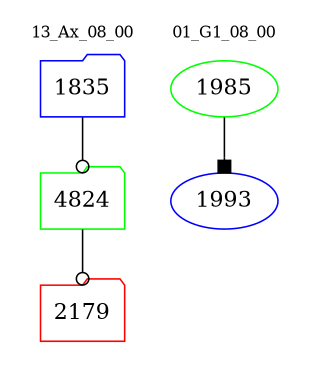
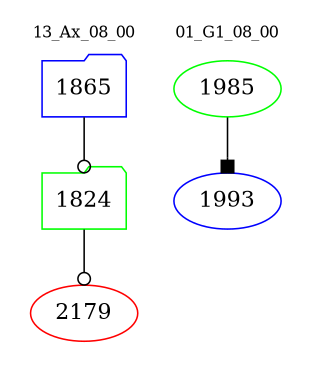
node "1835": label "1835" -> "1865"
node "4824": label "4824" -> "1824"
node "2179": shape folder -> ellipse
